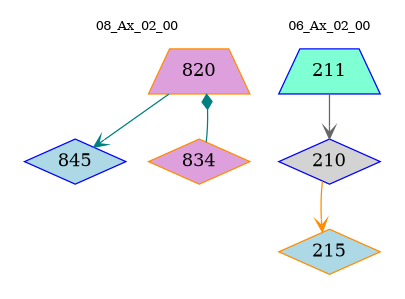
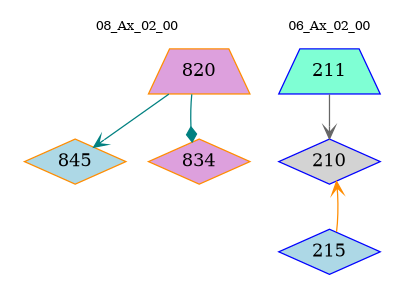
edge "834" -> "820": reversed
node "845": color blue -> darkorange
edge "210" -> "215": reversed
node "215": color darkorange -> blue
